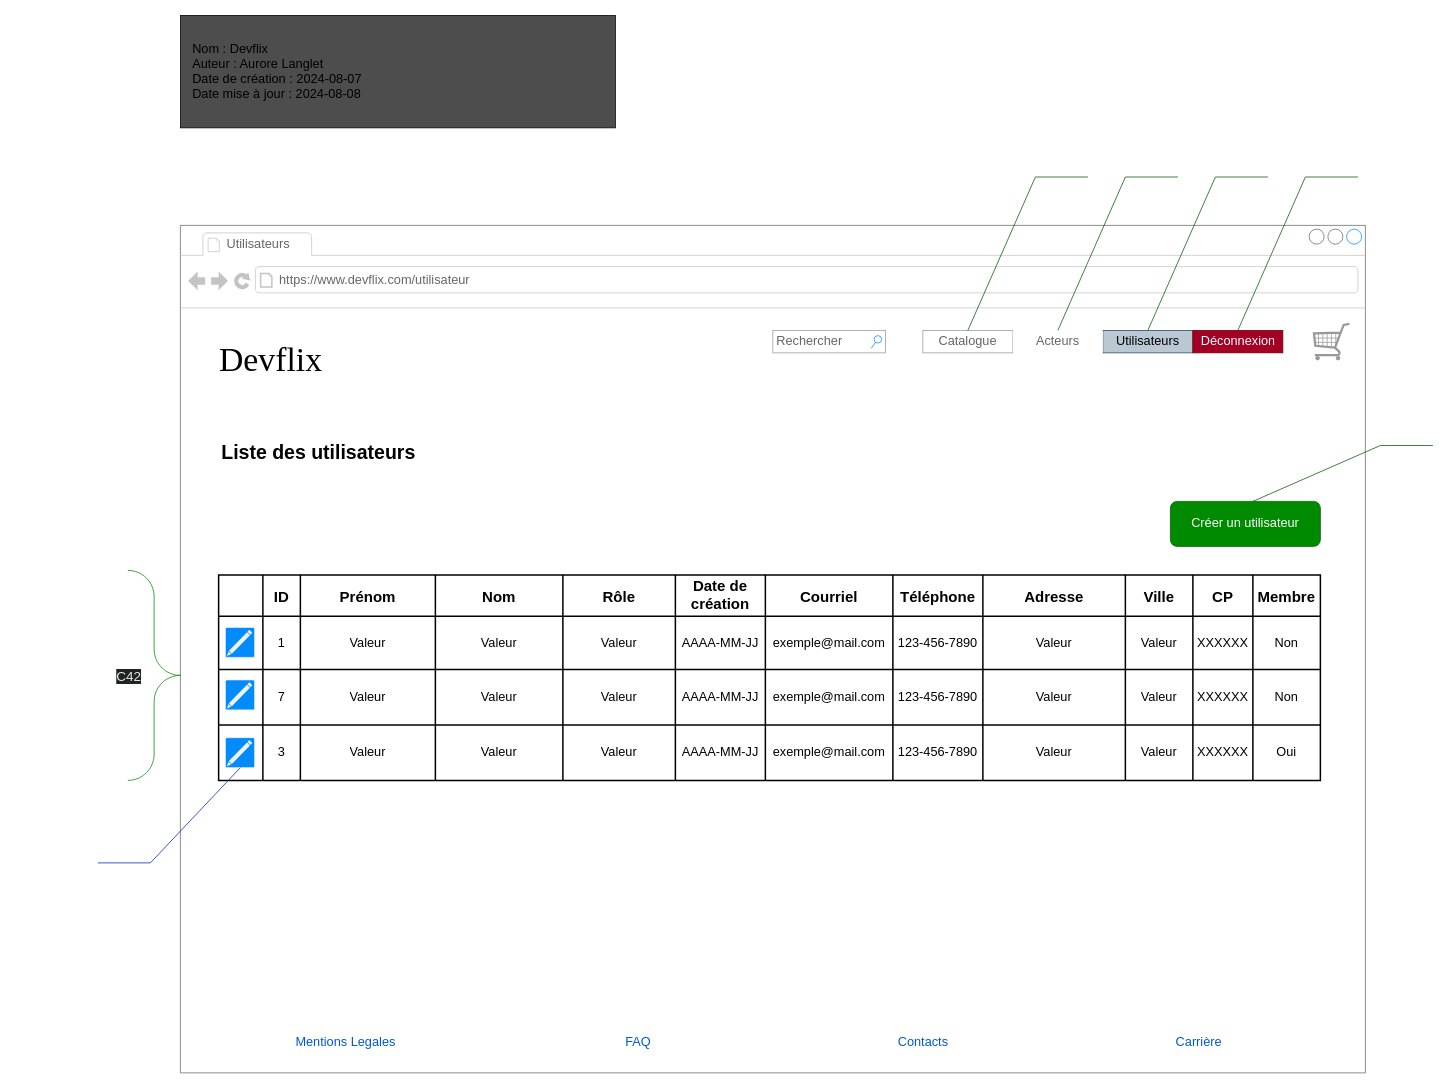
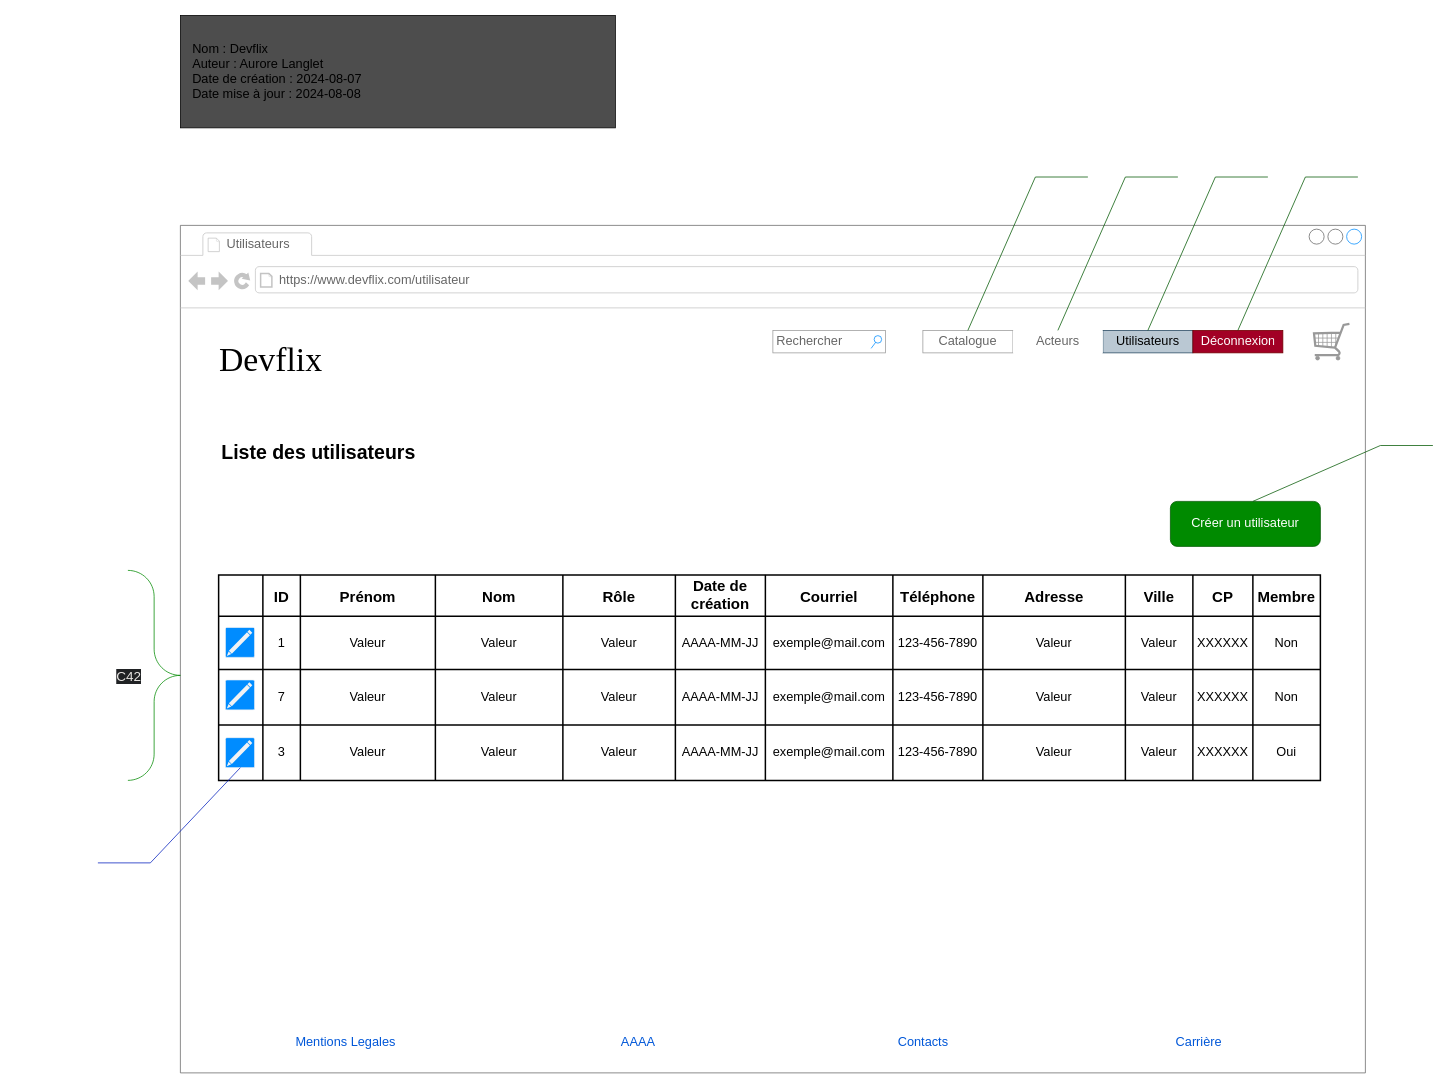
node "FAQ": label "FAQ" -> "AAAA"
